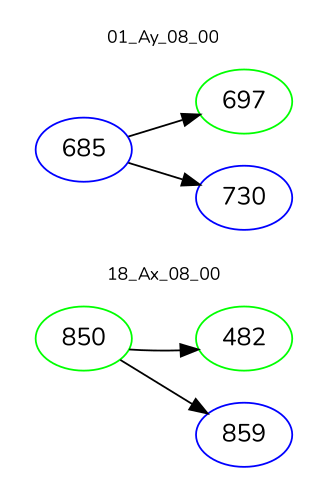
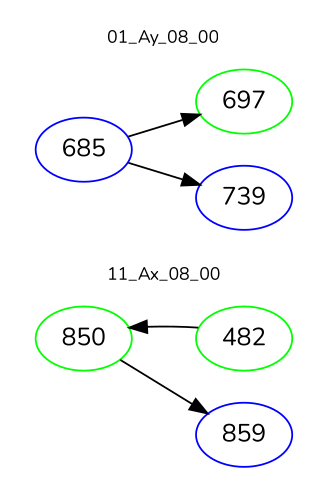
node "730": label "730" -> "739"
cluster "18_Ax_08_00": label "18_Ax_08_00" -> "11_Ax_08_00"
edge "850" -> "482": reversed
